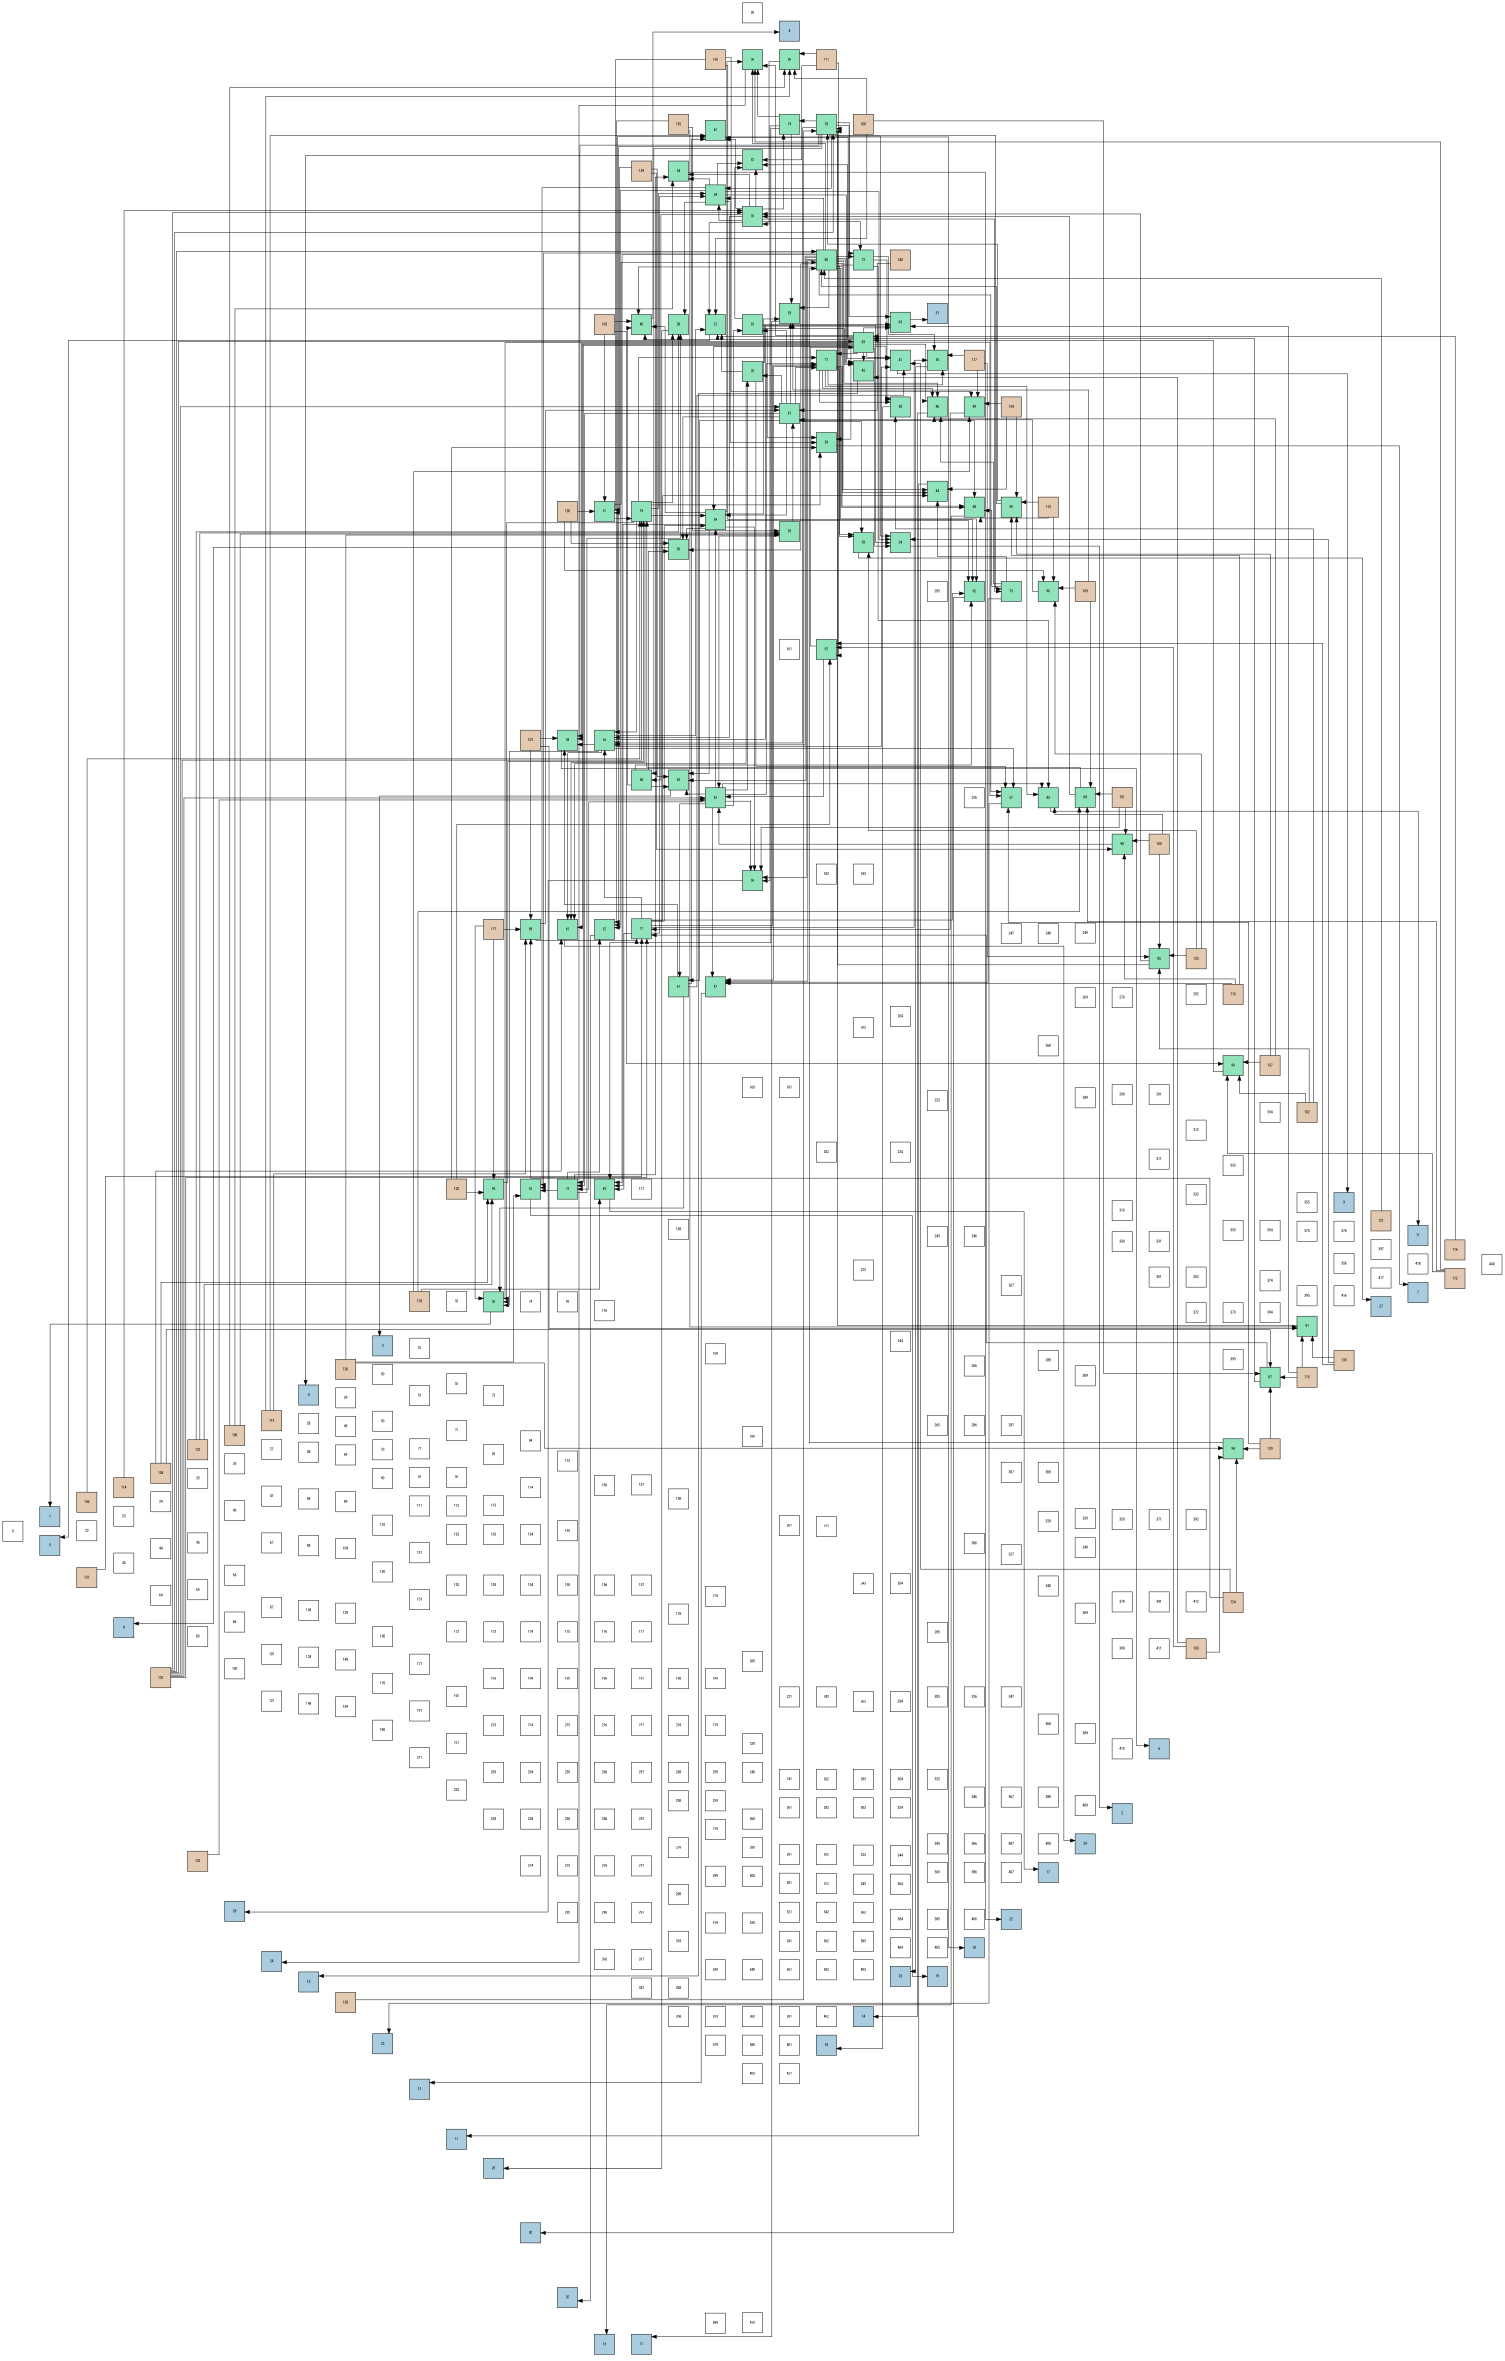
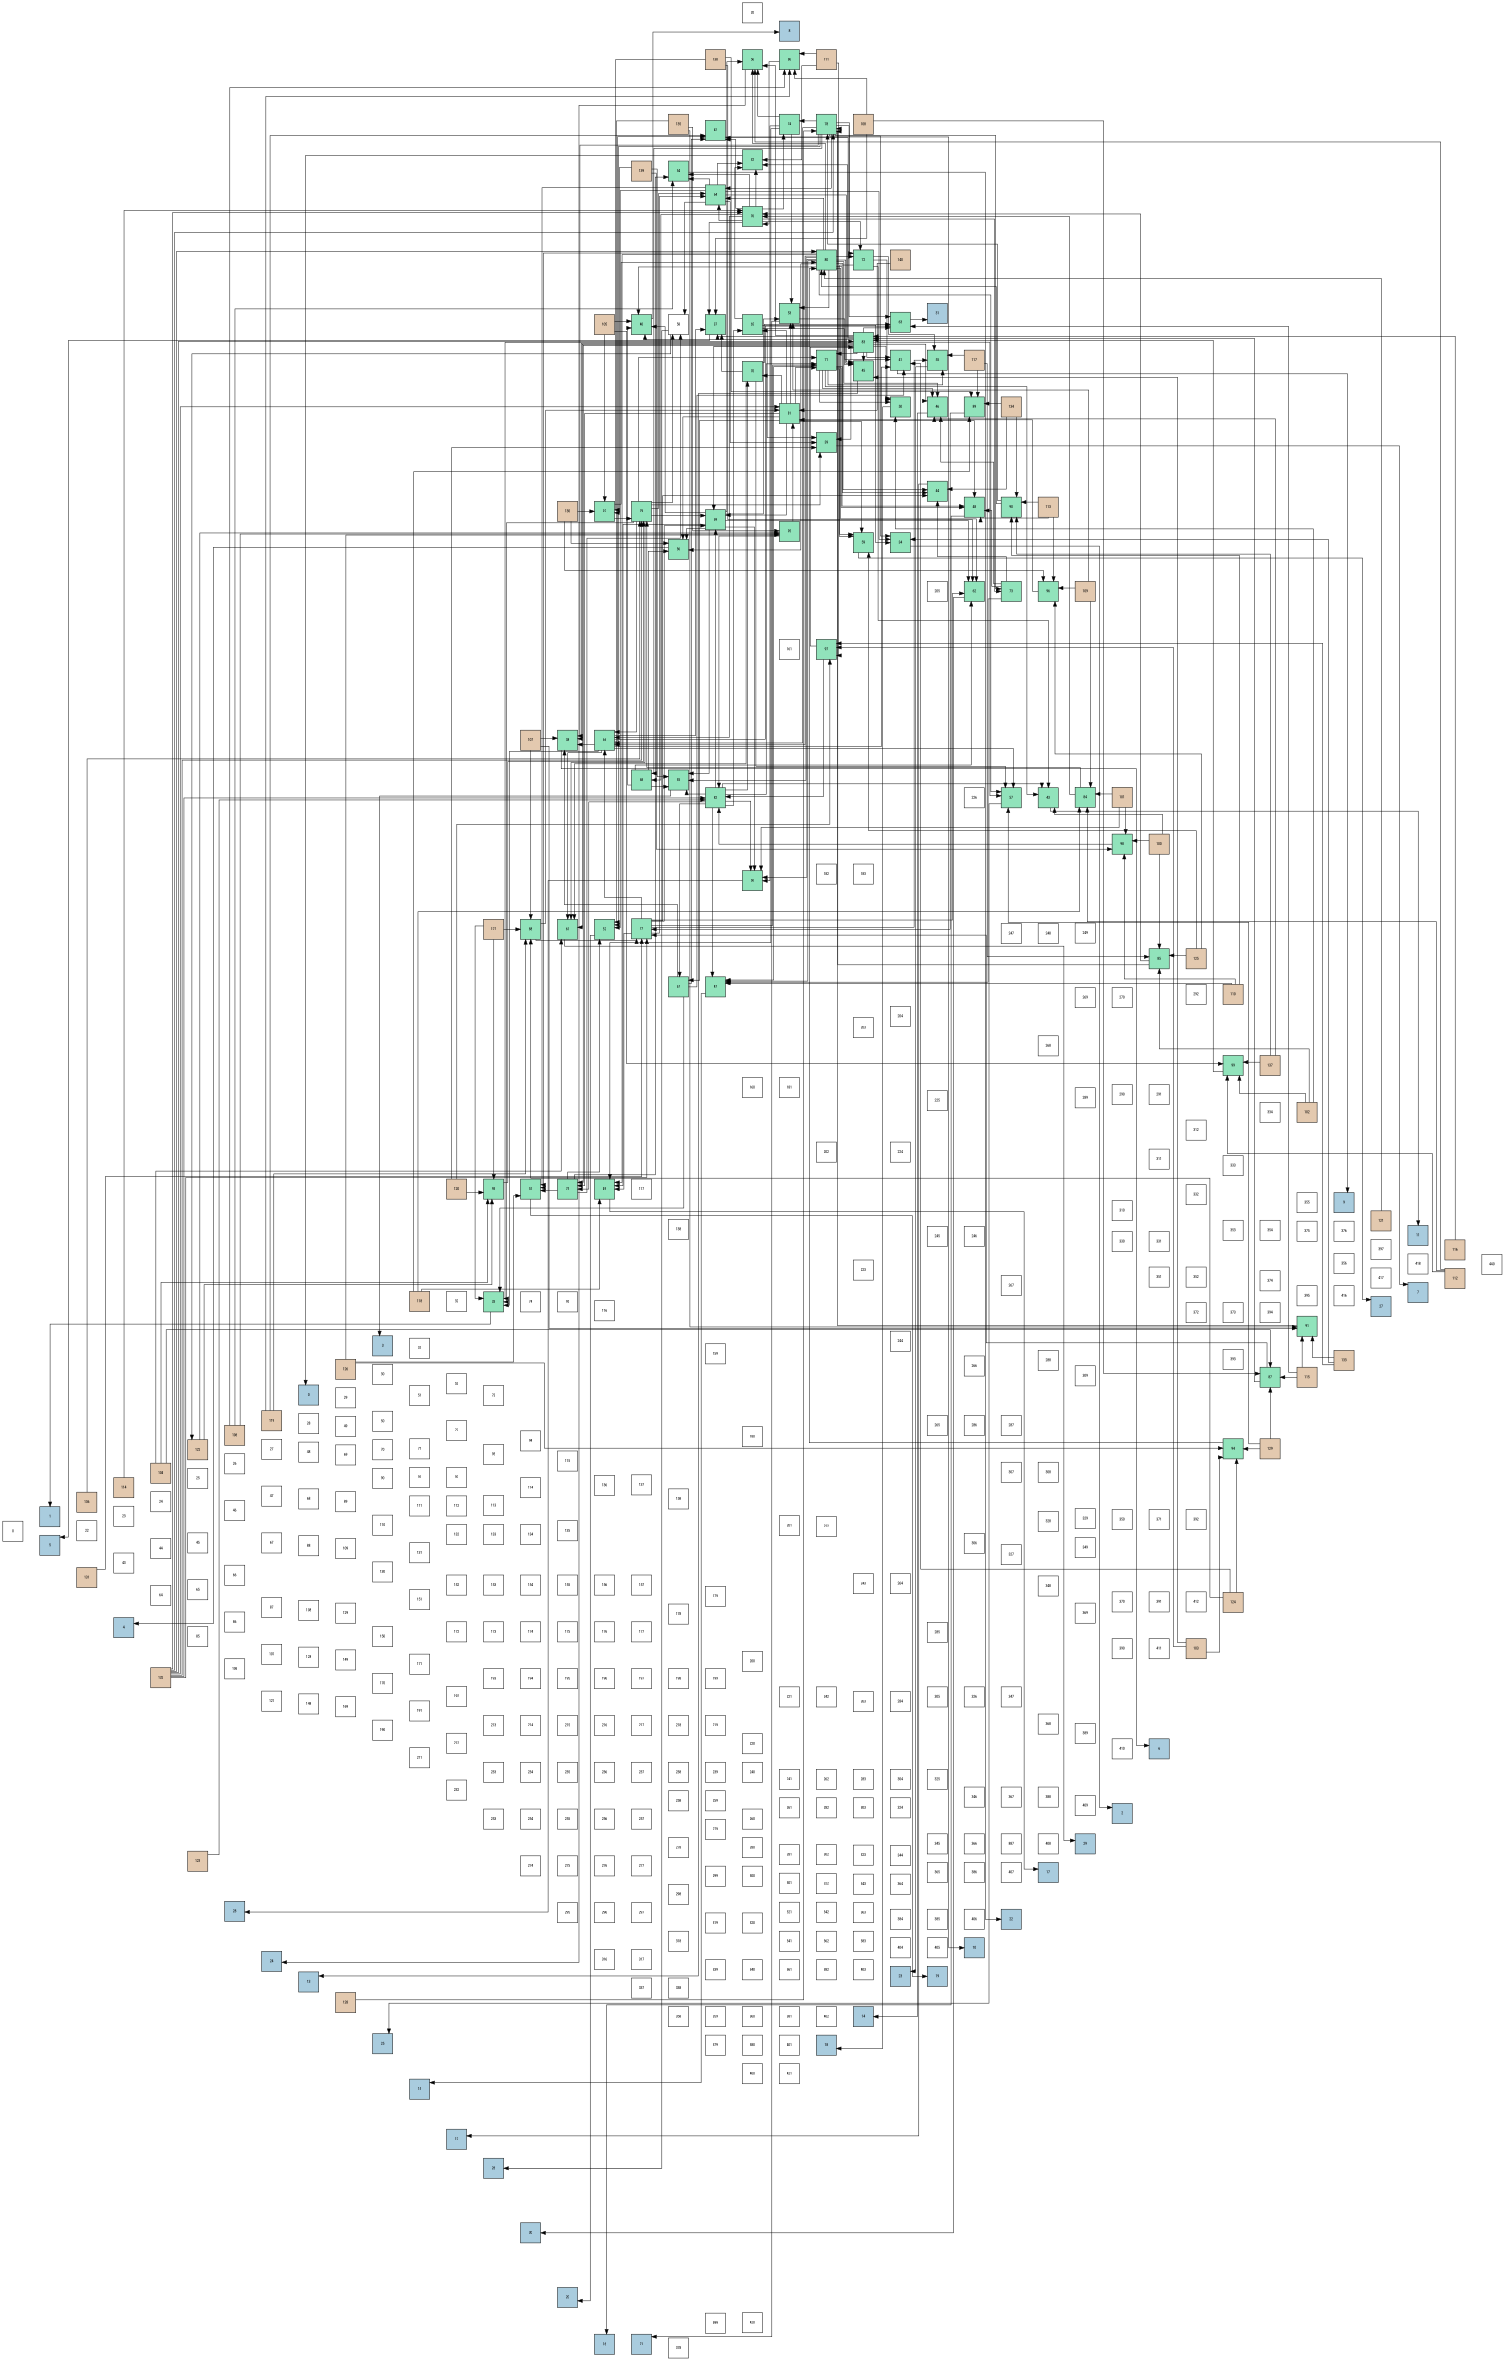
edge "80" -> "41": now "53" -> "41"
node "58": fillcolor #91e3bb -> #ffffff
edge "83" -> "34": removed
edge "122" -> "58": reversed
node "378": added
